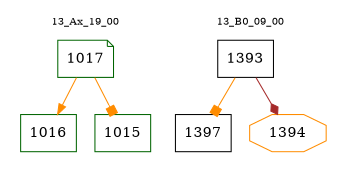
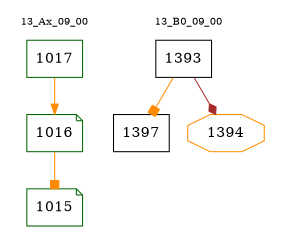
cluster "13_Ax_19_00": label "13_Ax_19_00" -> "13_Ax_09_00"
node "1017": shape note -> box
edge "1017" -> "1015": now "1016" -> "1015"
node "1016": shape box -> note
node "1015": shape box -> note
